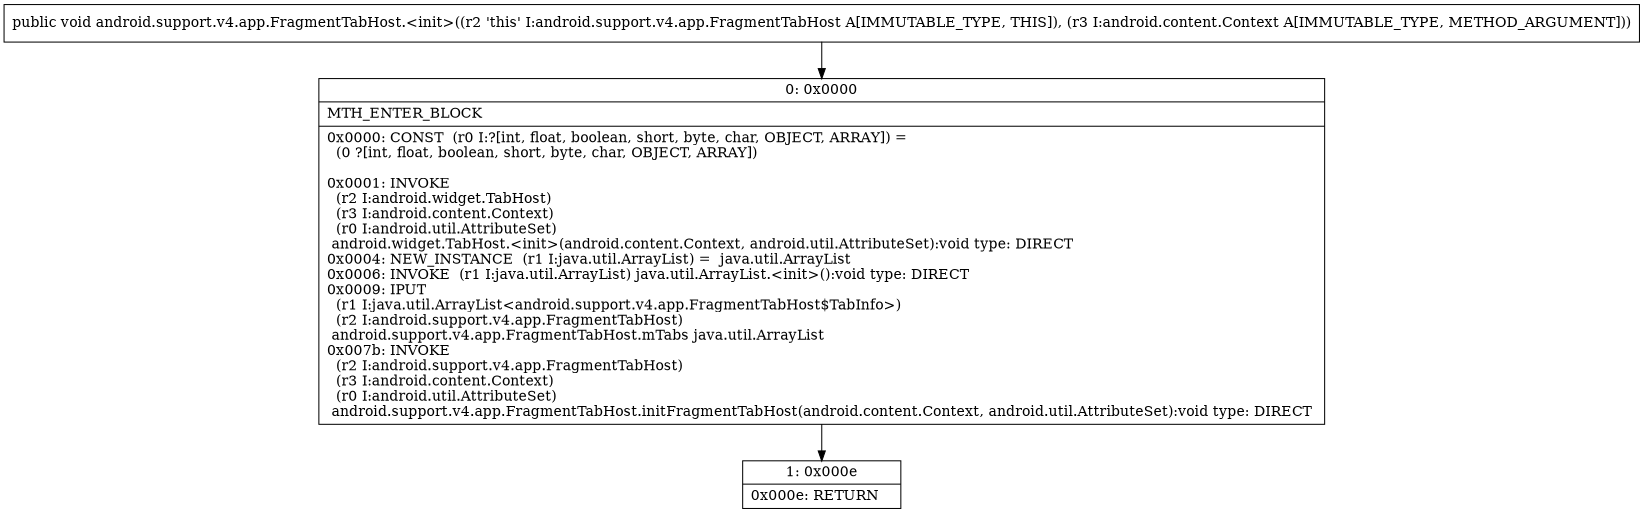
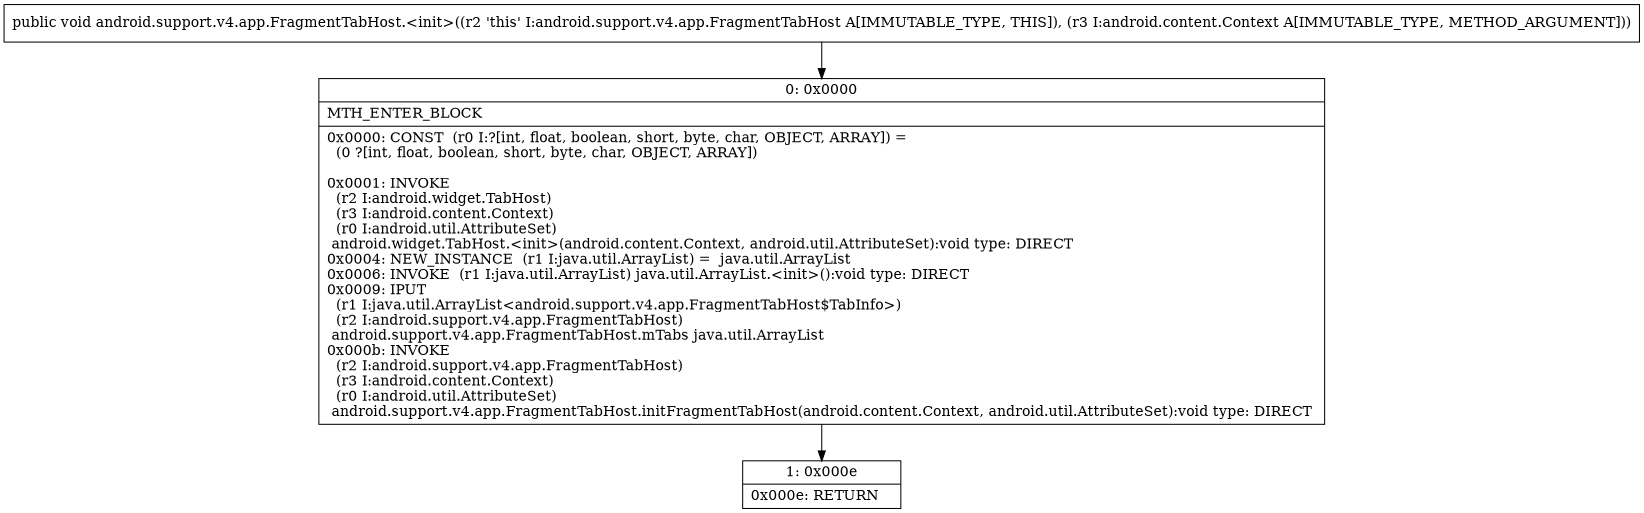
node "0: 0x0000": text "0x007b: INVOKE" -> "0x000b: INVOKE"
